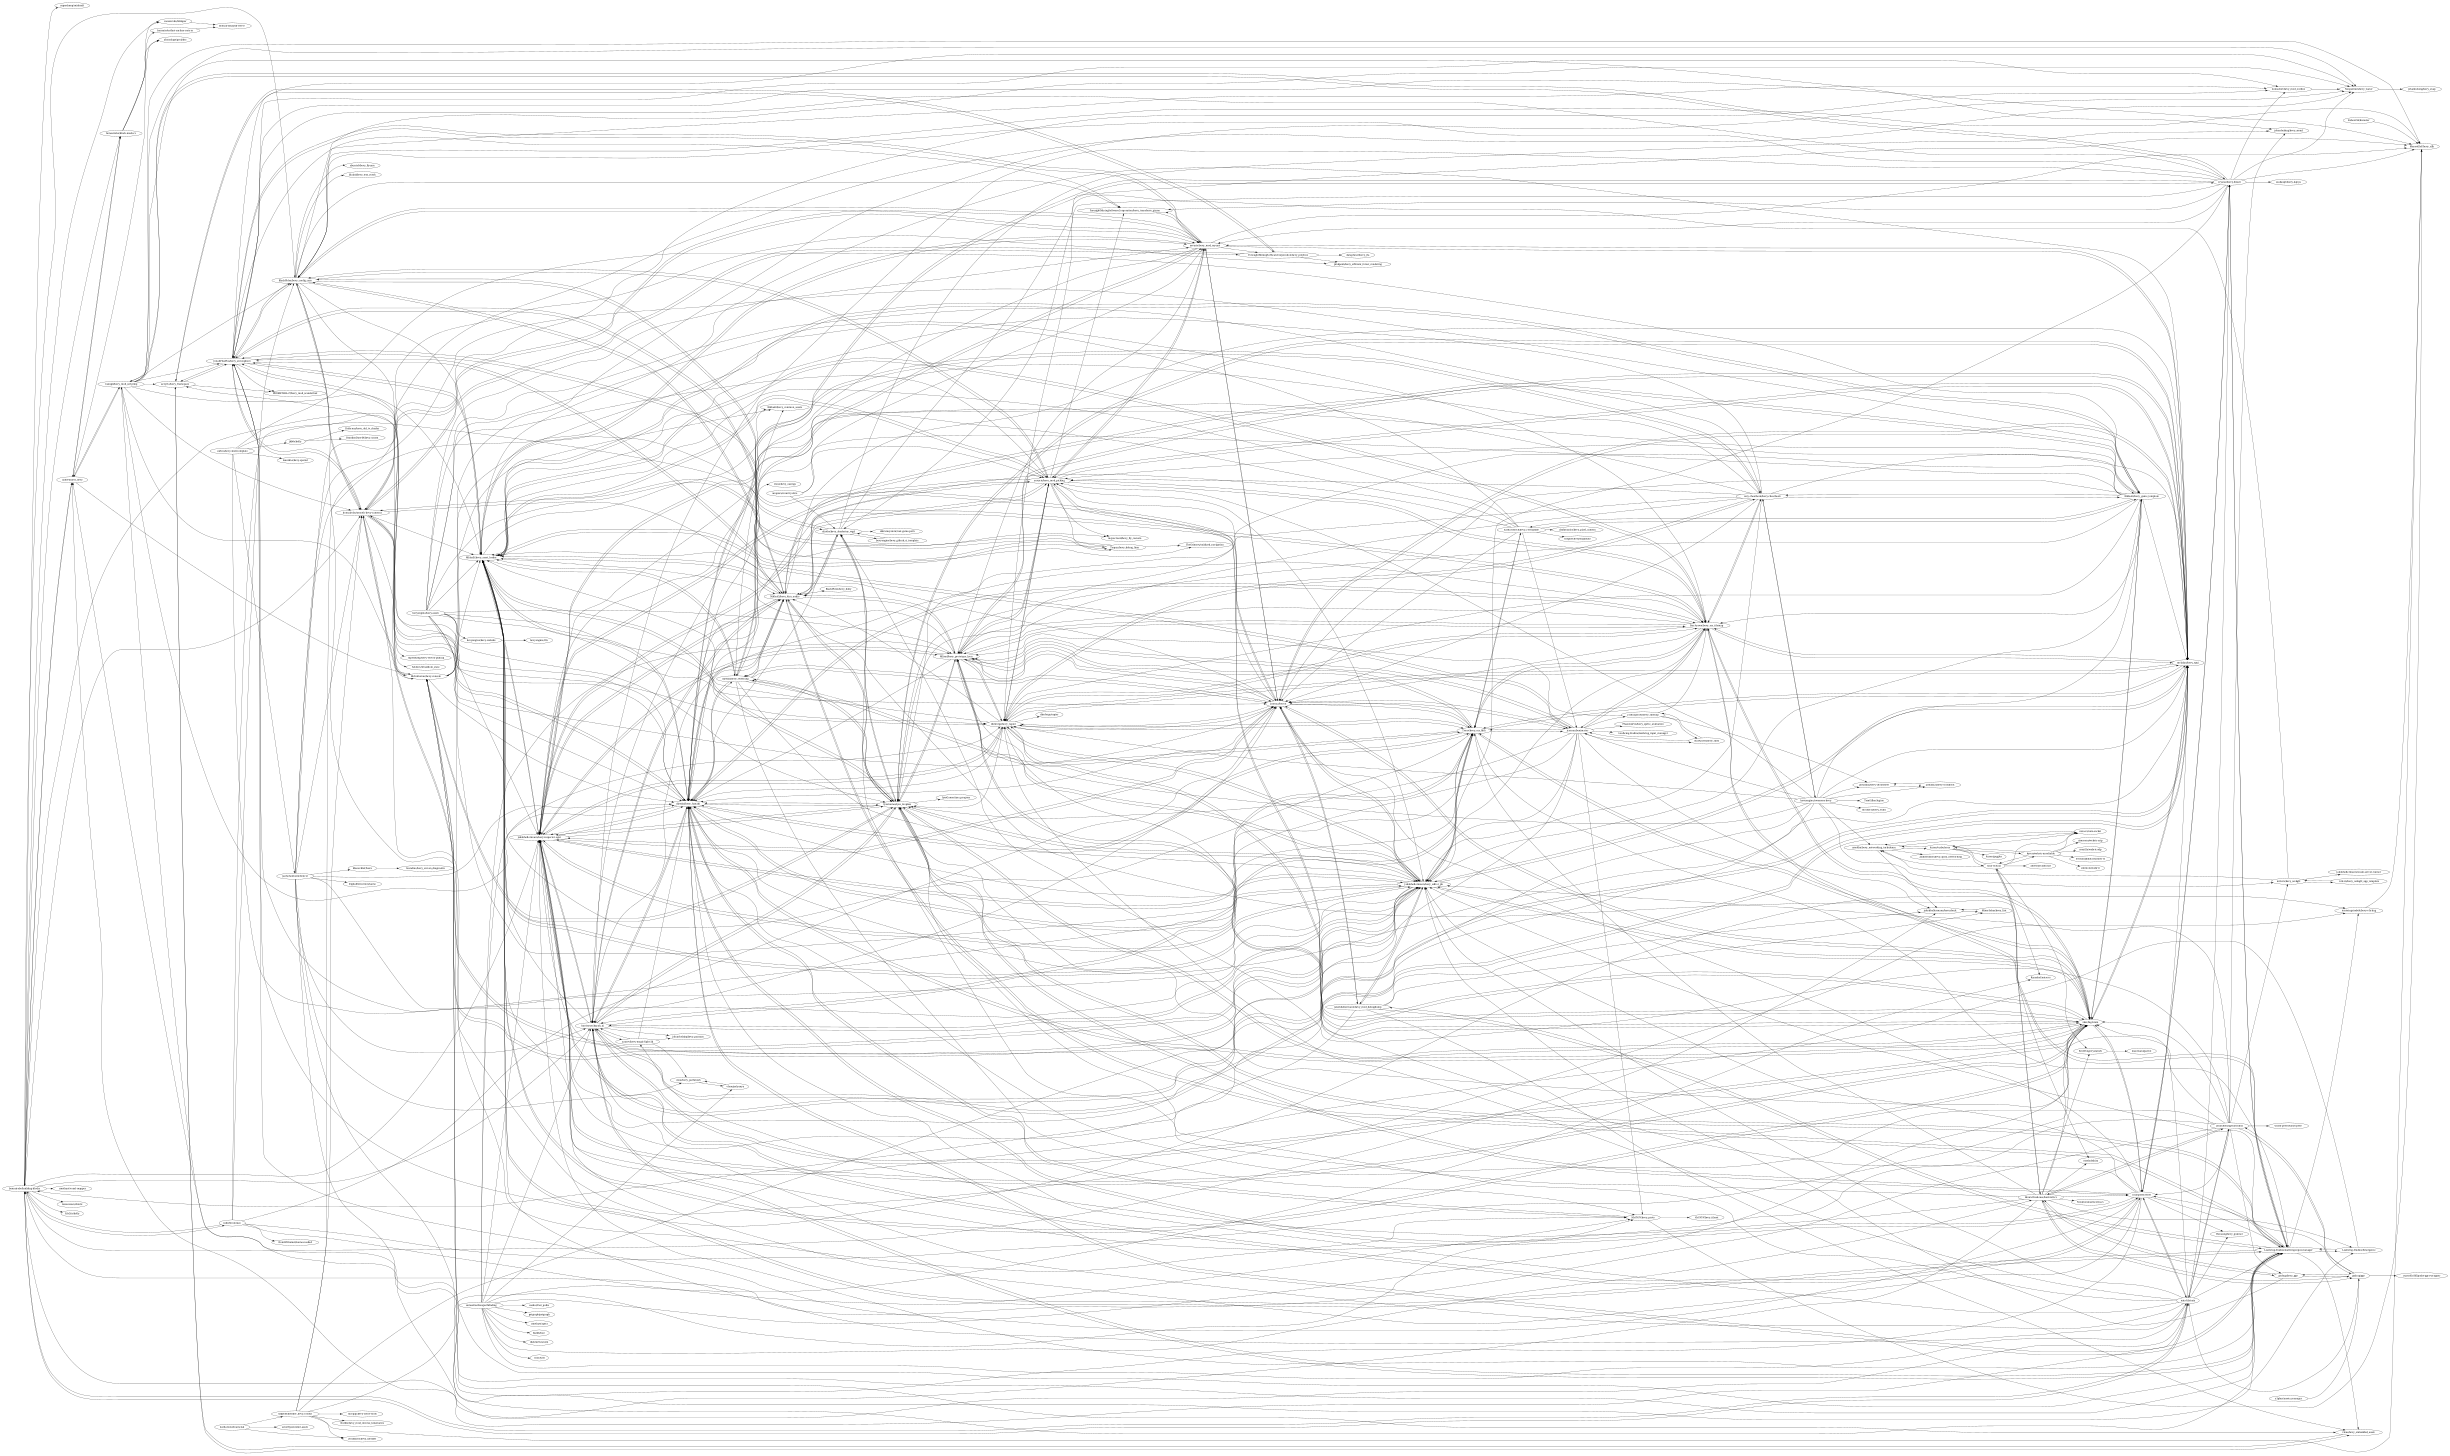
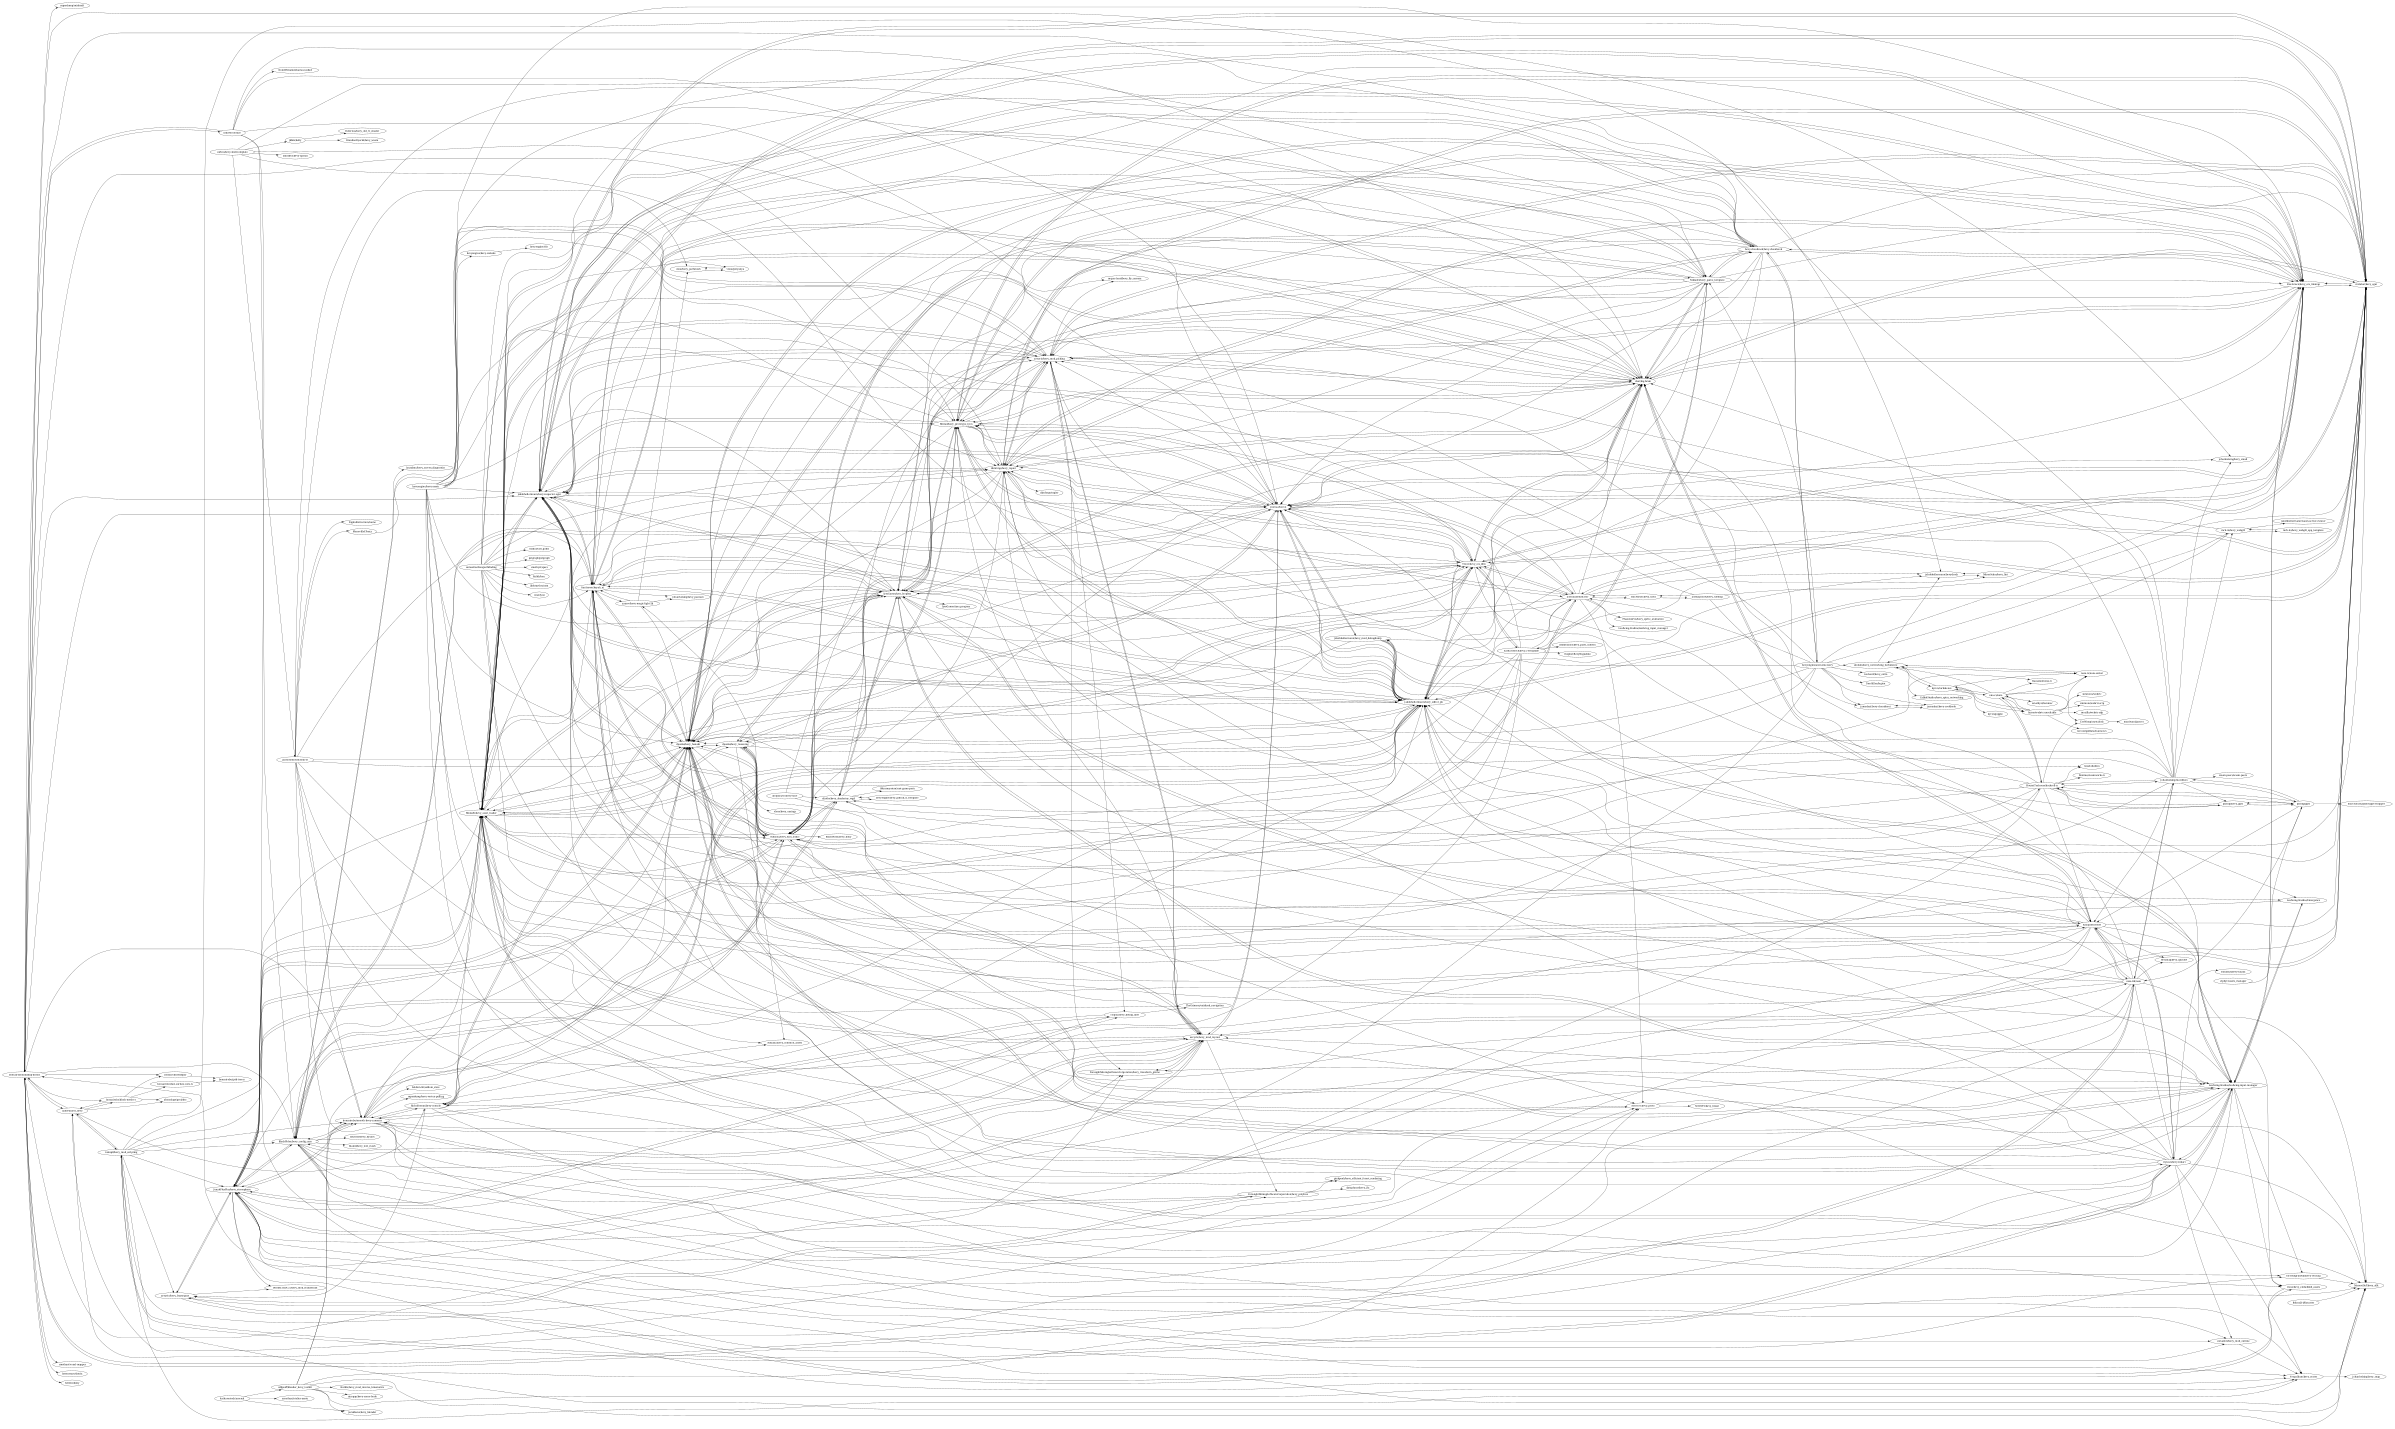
edge "bevy-cheatbook/bevy-cheatbook" -> "zkat/big-brain": added
edge "makspll/bevy_mod_scripting" -> "RichoDemus/bevy-console": removed
edge "jcornaz/benimator" -> "joshuajbouw/bevy_tilemap": now "jcornaz/benimator" -> "zkat/big-brain"
edge "naia-lib/naia" -> "djeedai/bevy_hanabi": removed
